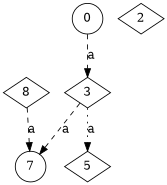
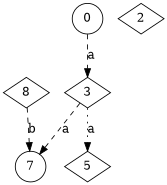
edge "8" -> "7": label "a" -> "b"
